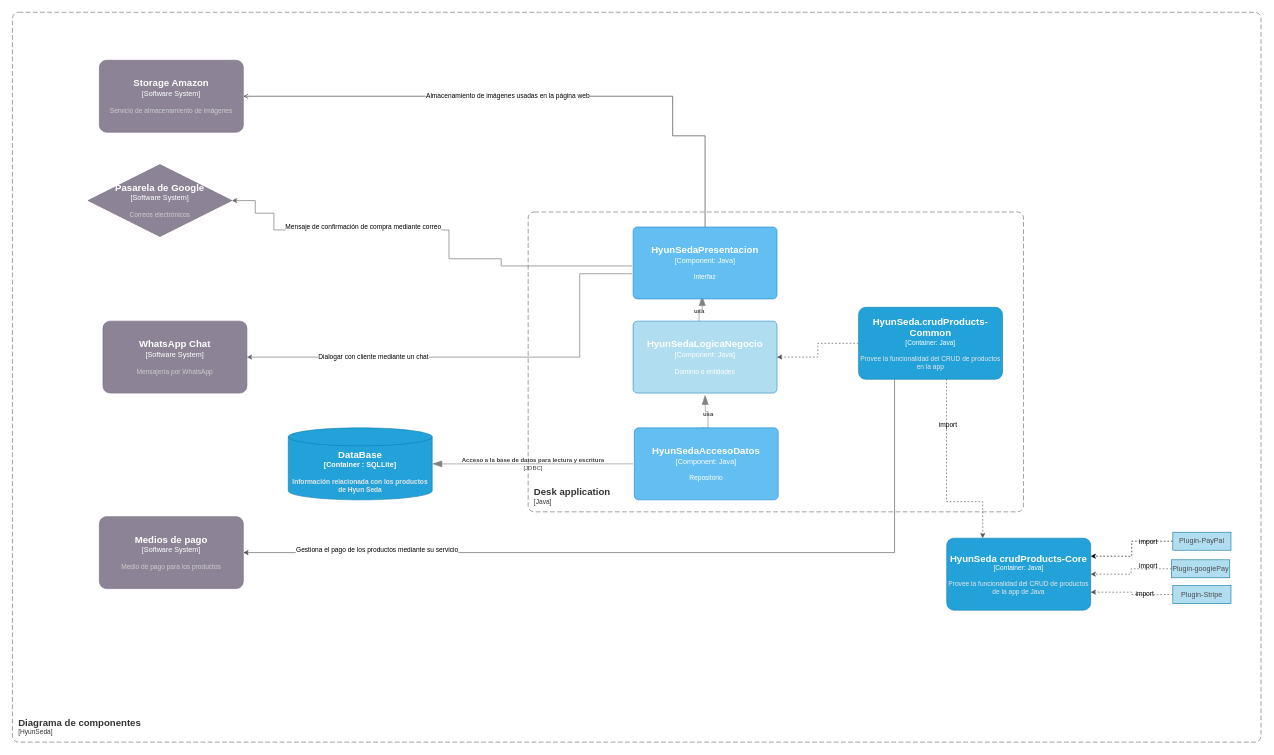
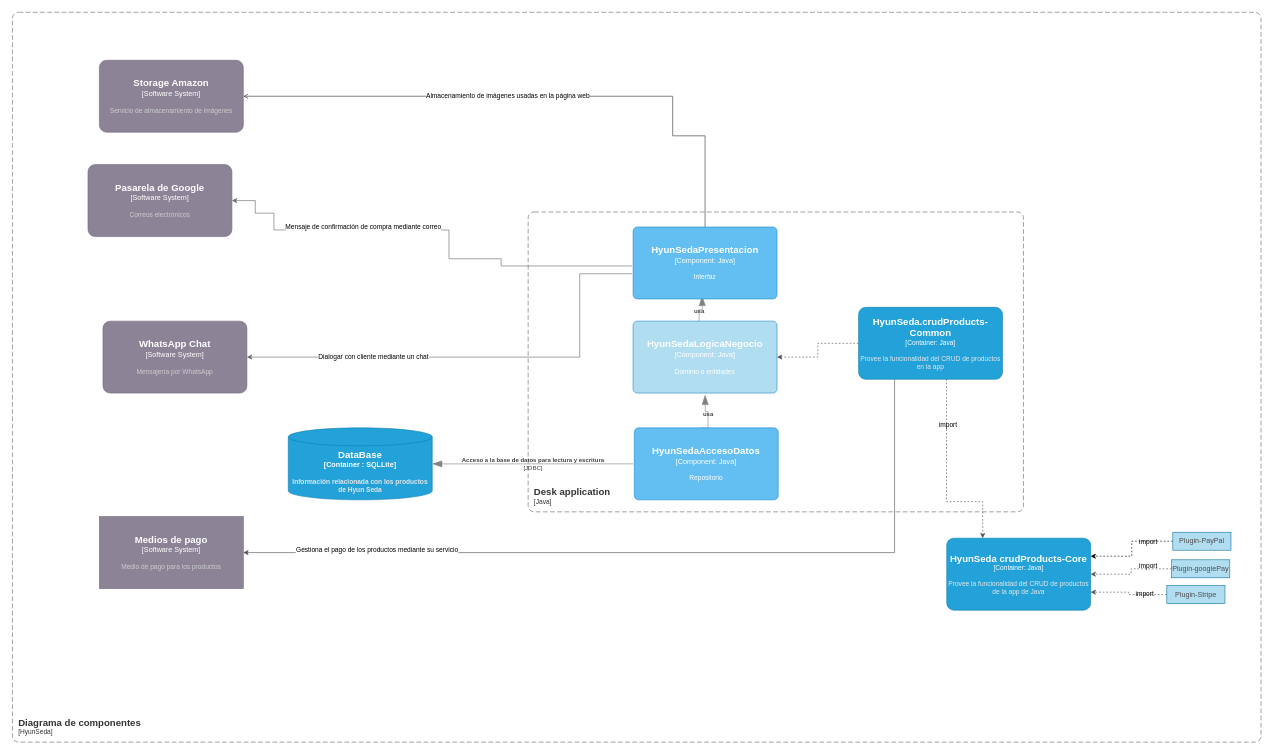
node "Pasarela de Google [Software System] Correos electrónicos": shape diamond -> rounded rectangle
node "Medios de pago [Software System] Medio de pago para los productos": shape rounded rectangle -> rectangle
node "Plugin-Stripe": moved (1202, 595) -> (1196, 595)
